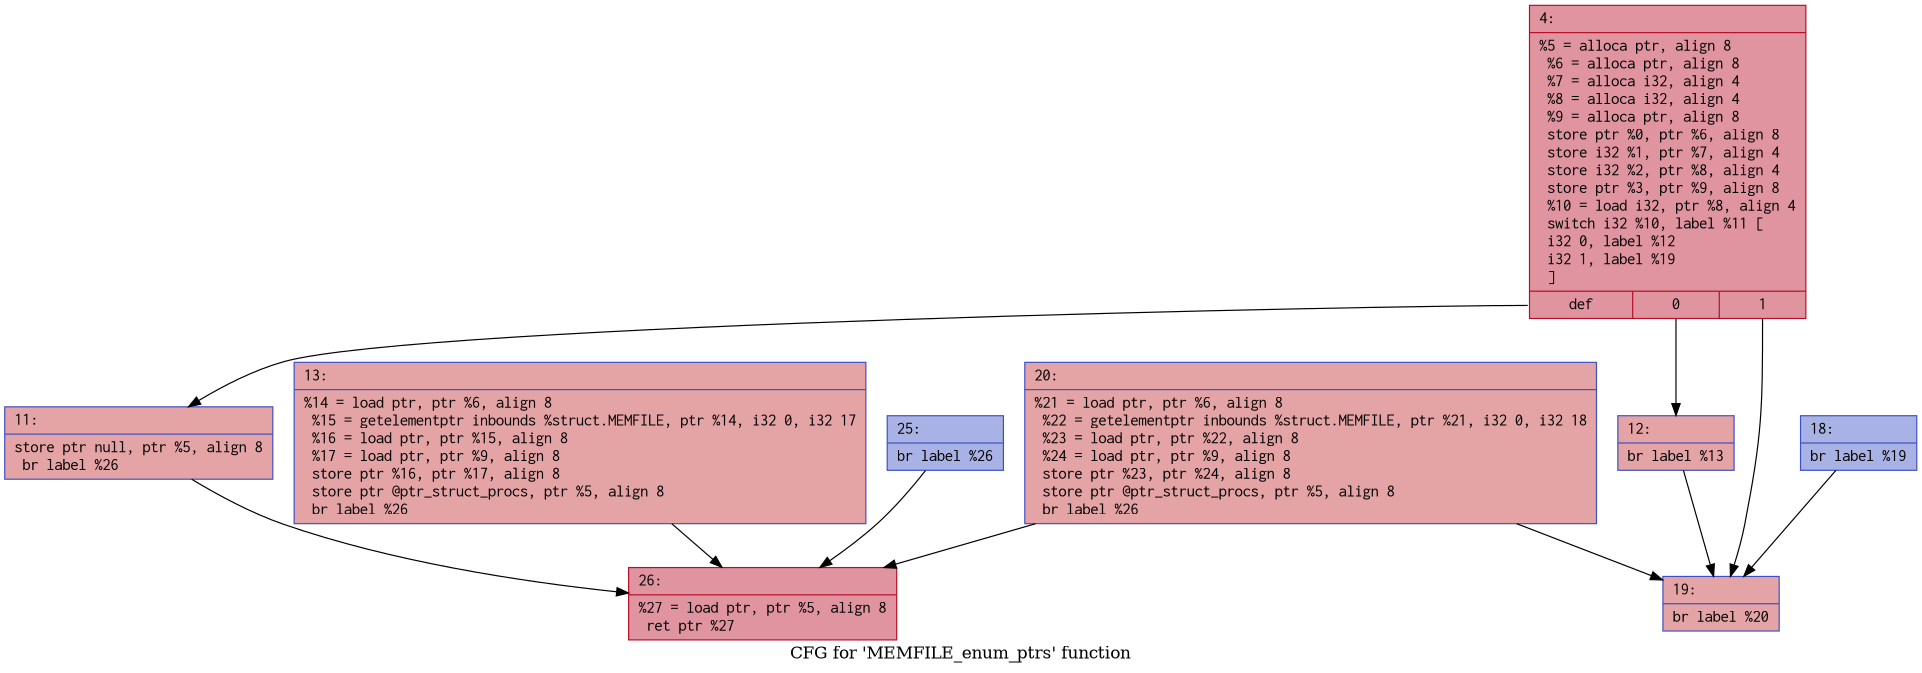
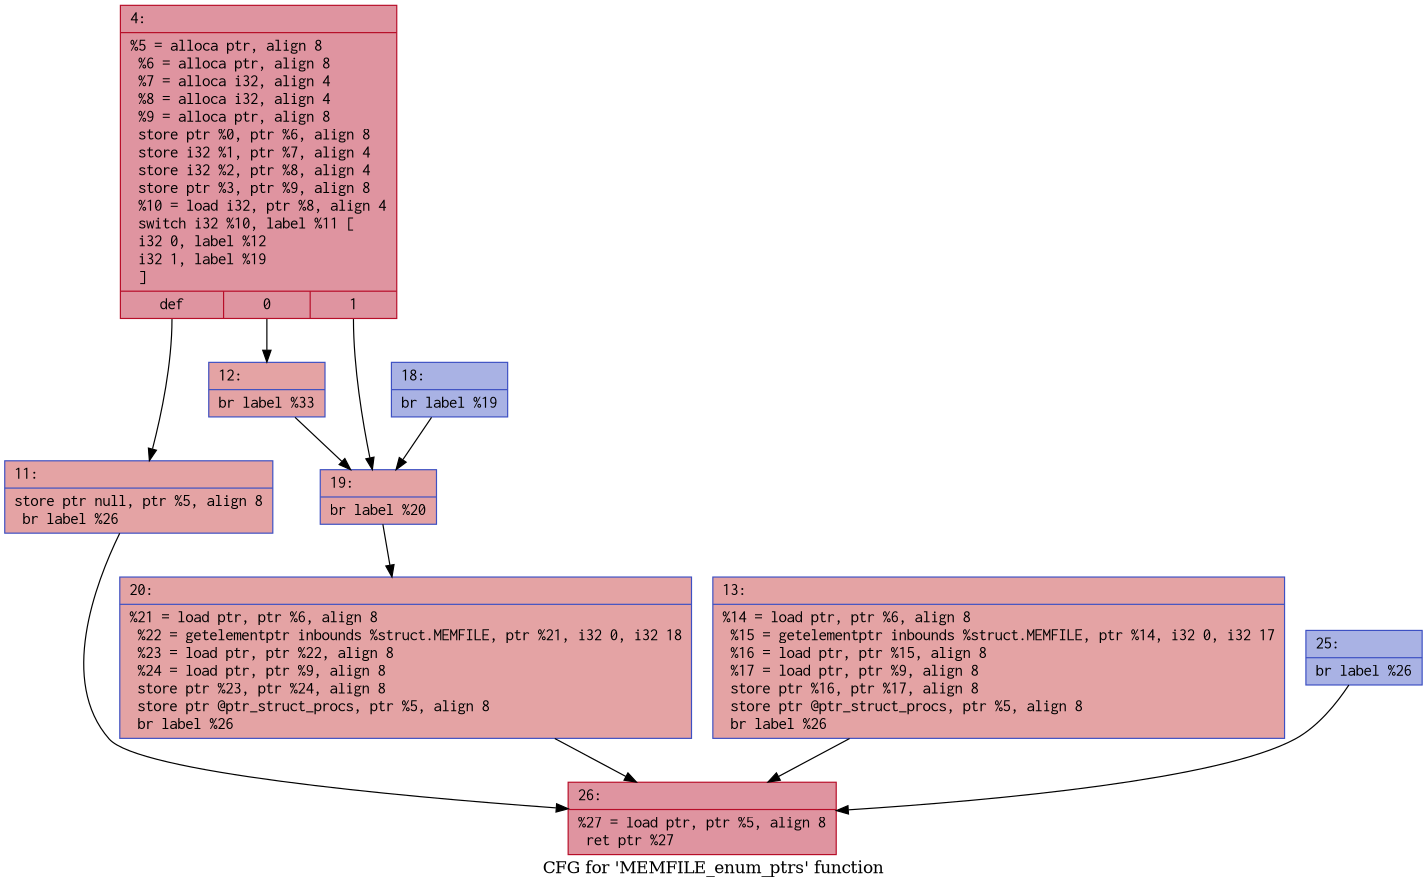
node "12:": text "br label %13" -> "br label %33"
edge "20:" -> "19:": reversed
